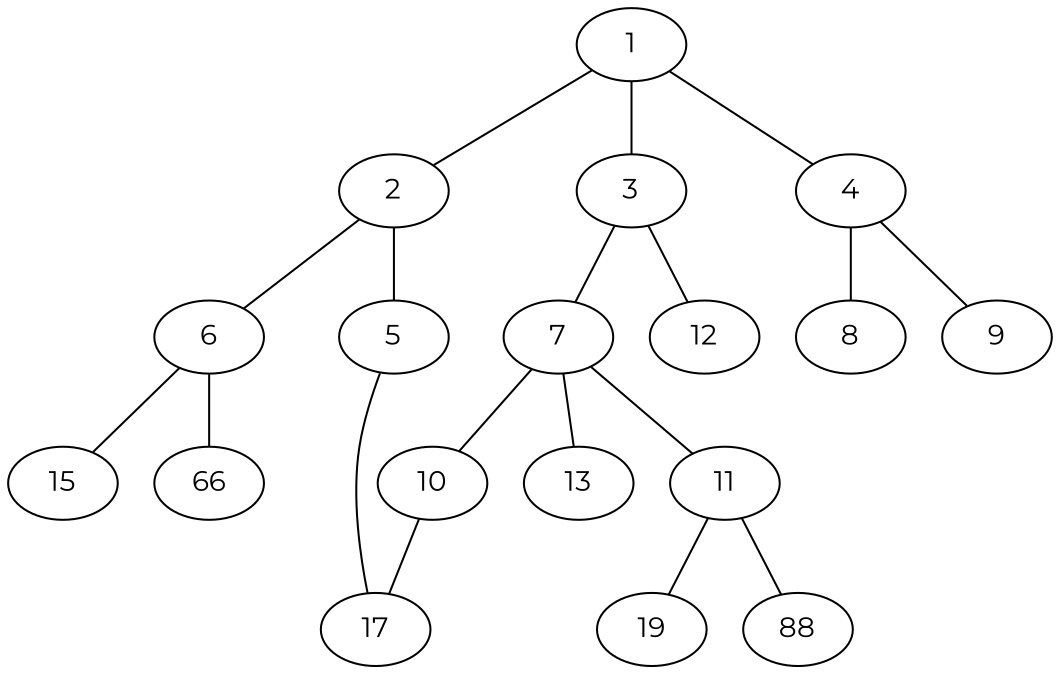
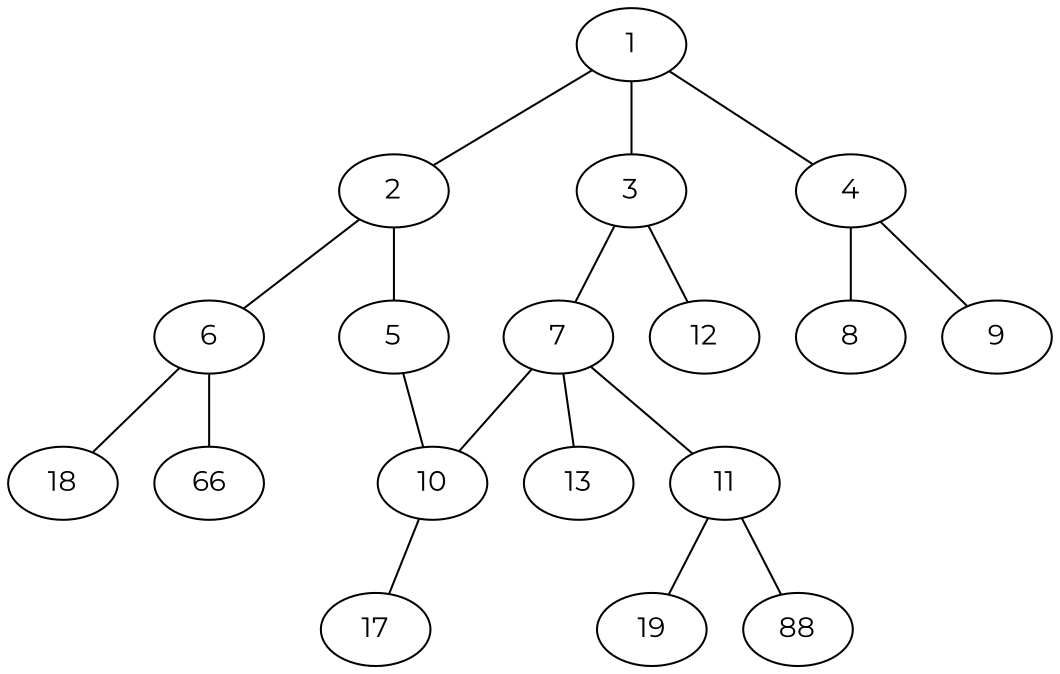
edge "5" -- "17": now "5" -- "10"
node "15": label "15" -> "18"
